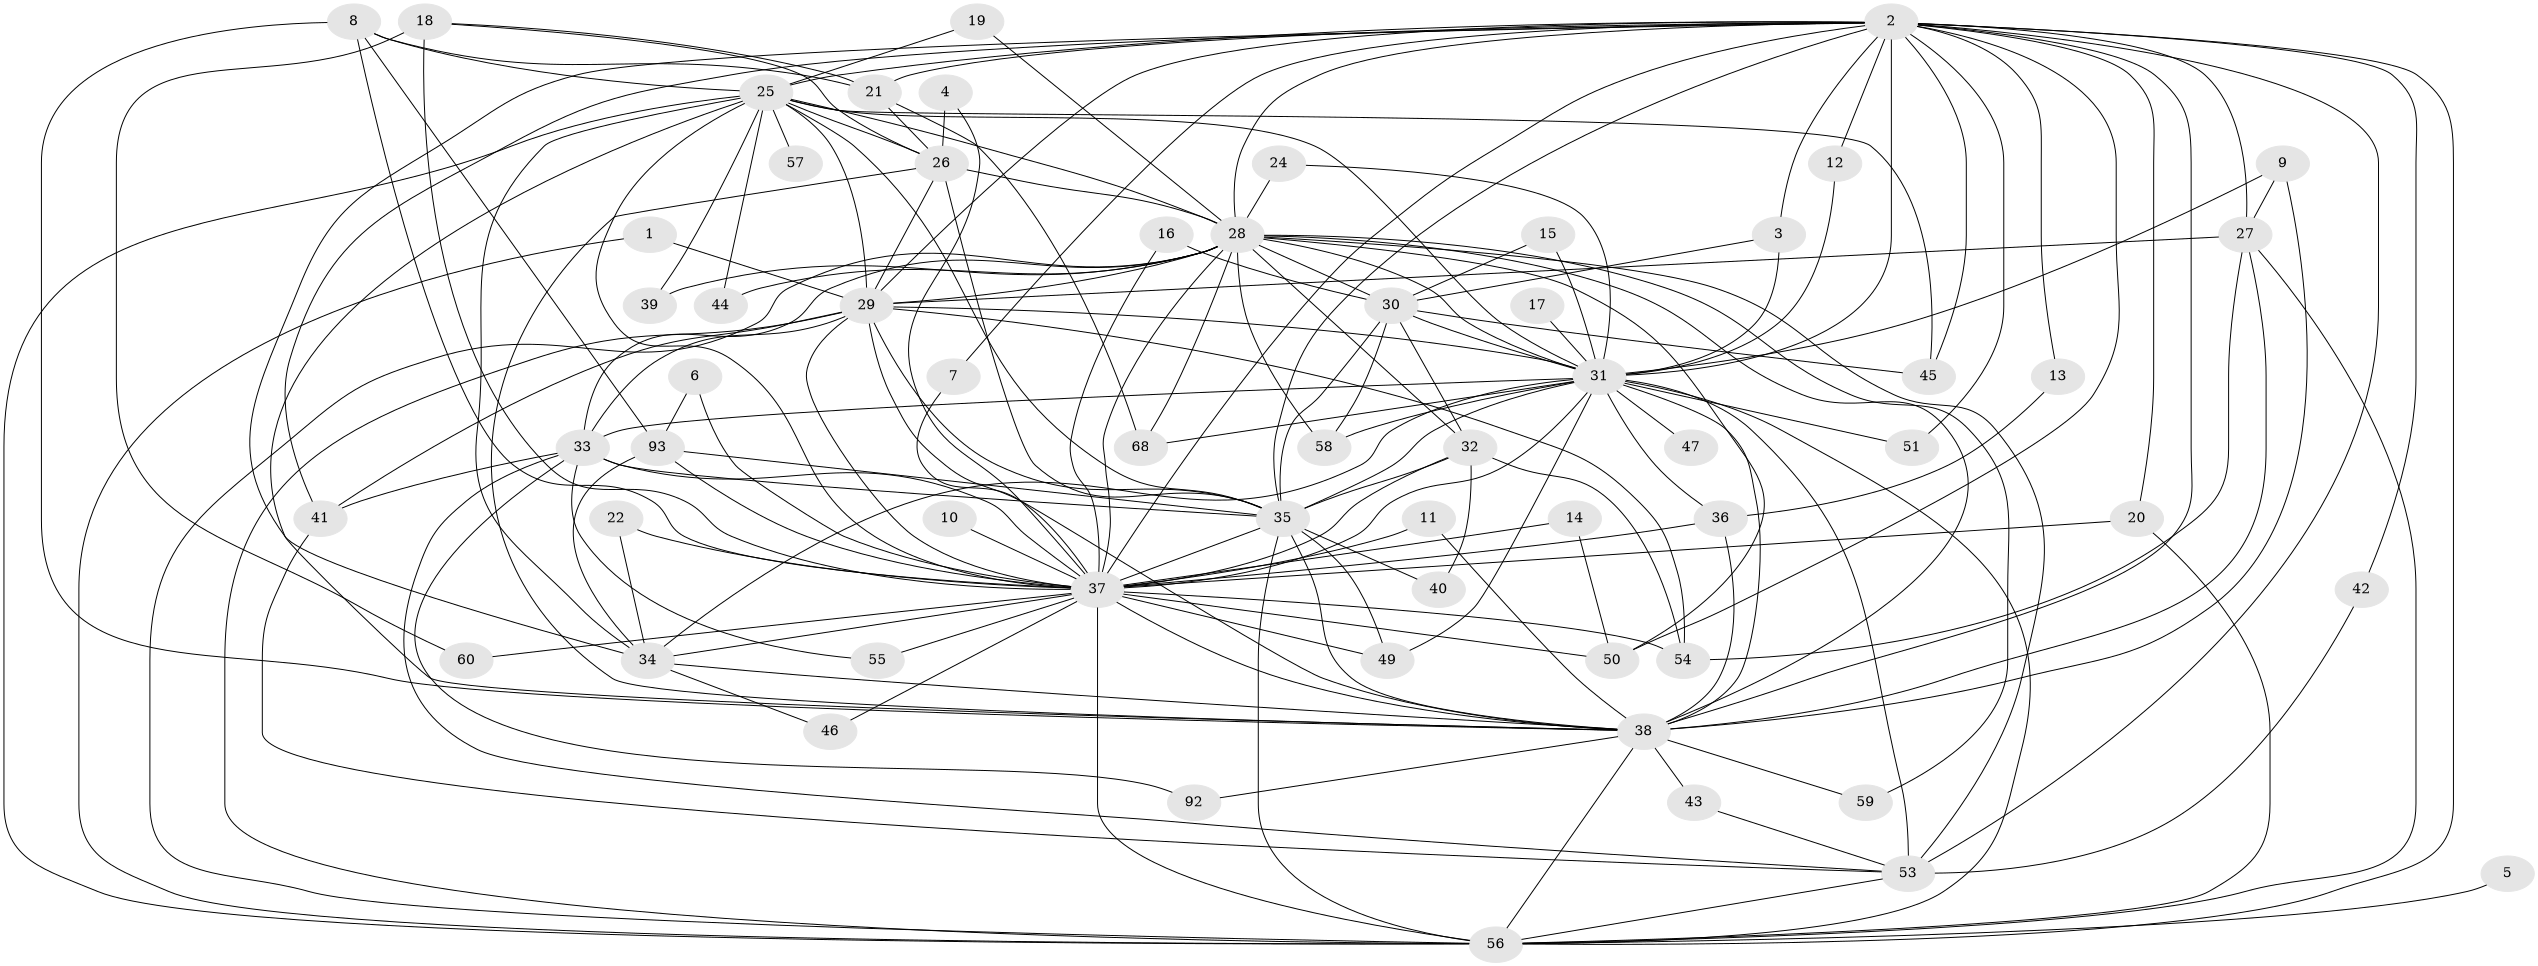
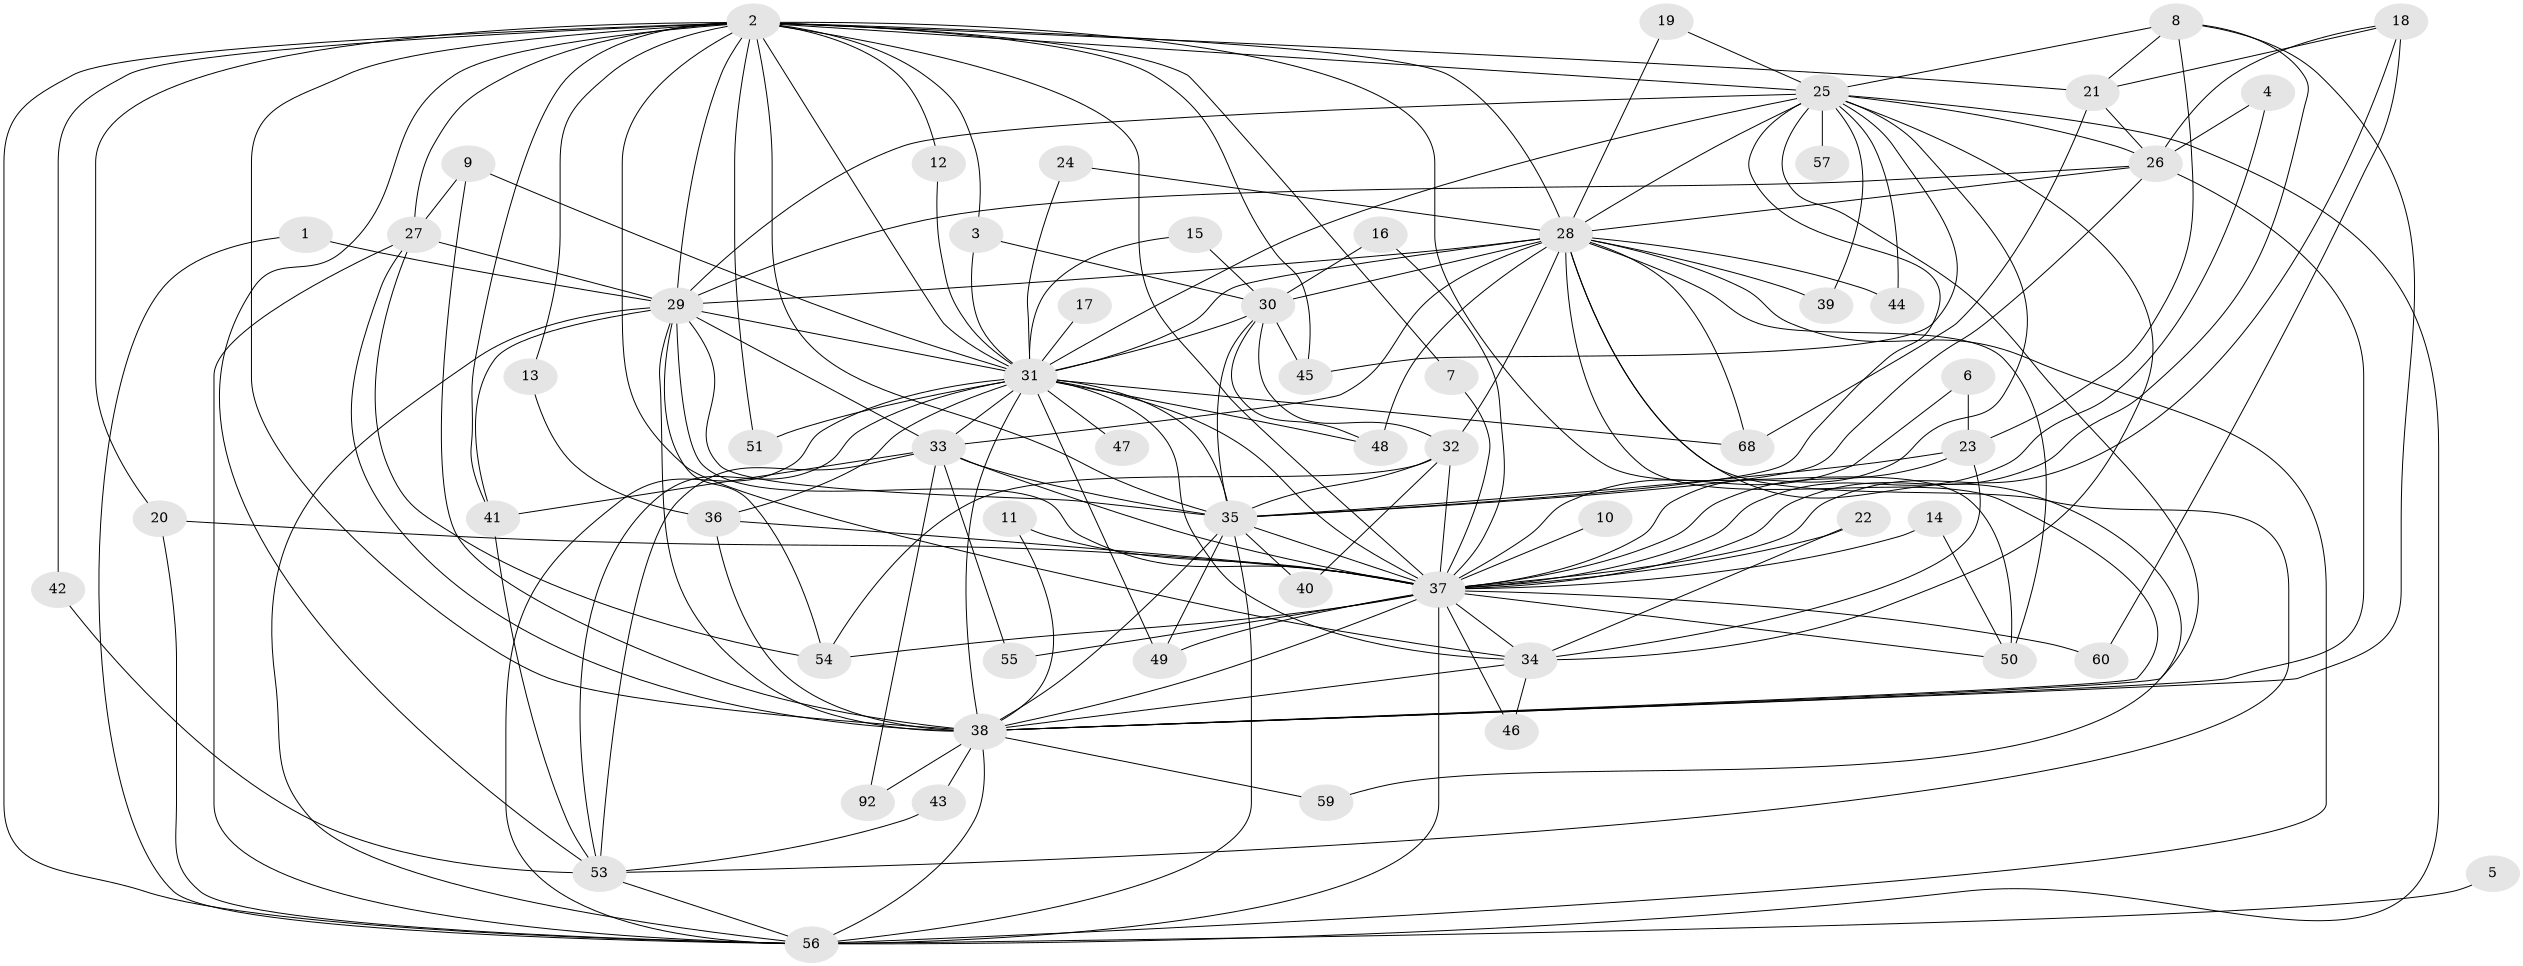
edge "28" -- "37": removed
node "93": label "93" -> "23"
node "58": label "58" -> "48"
